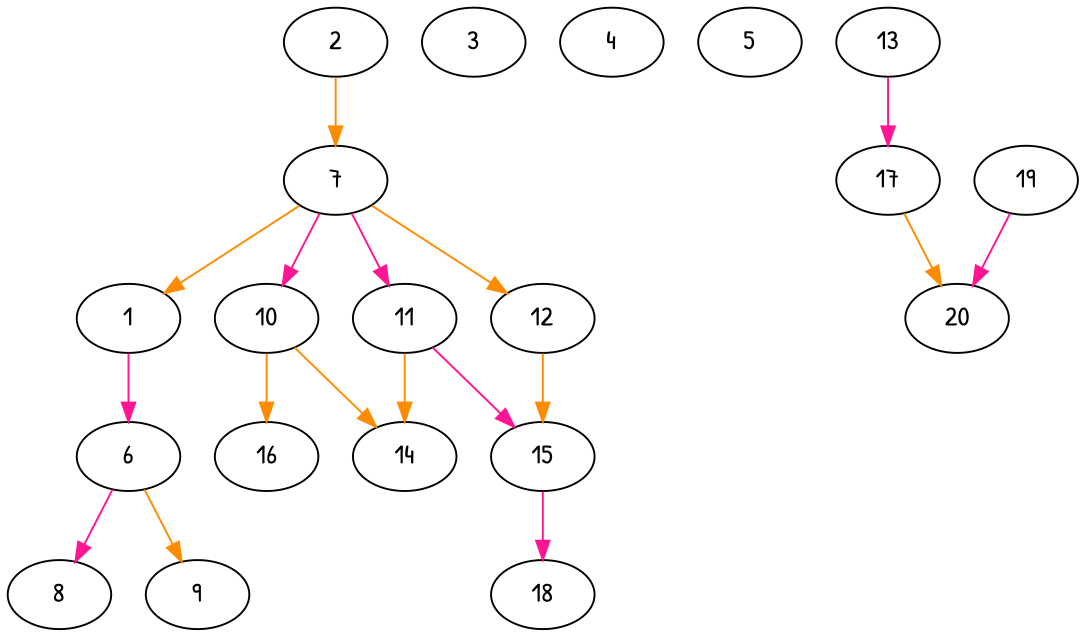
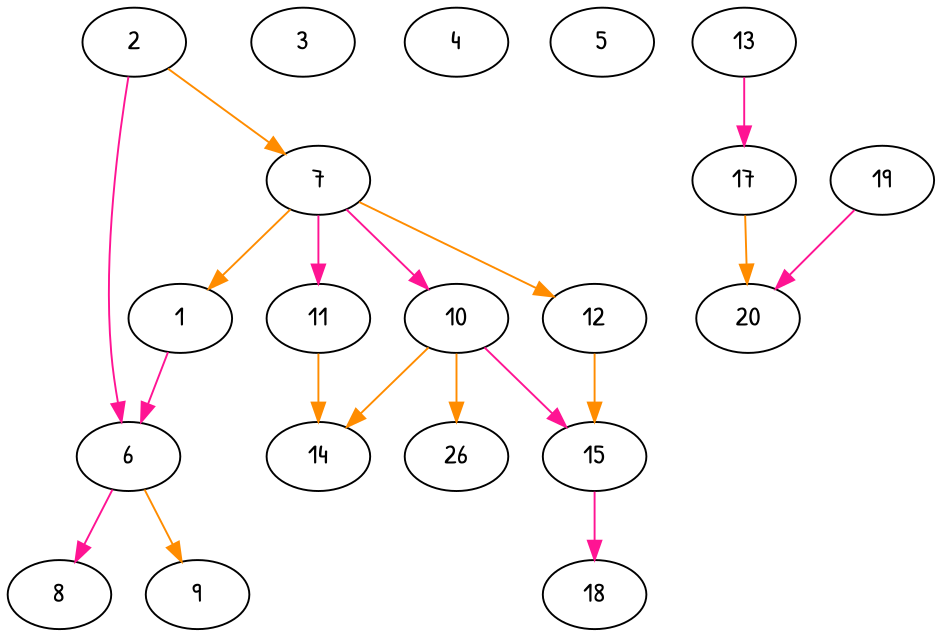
edge "2" -> "6": added
edge "11" -> "15": now "10" -> "15"
node "16": label "16" -> "26"
